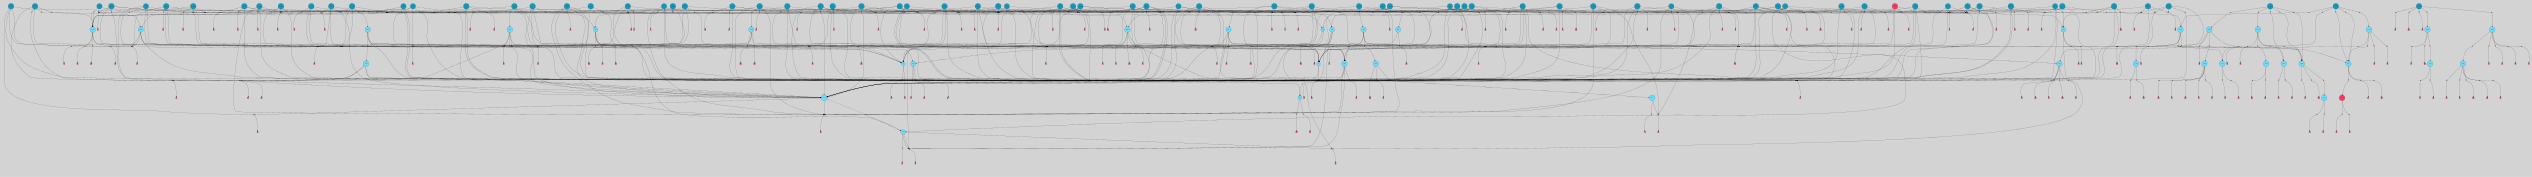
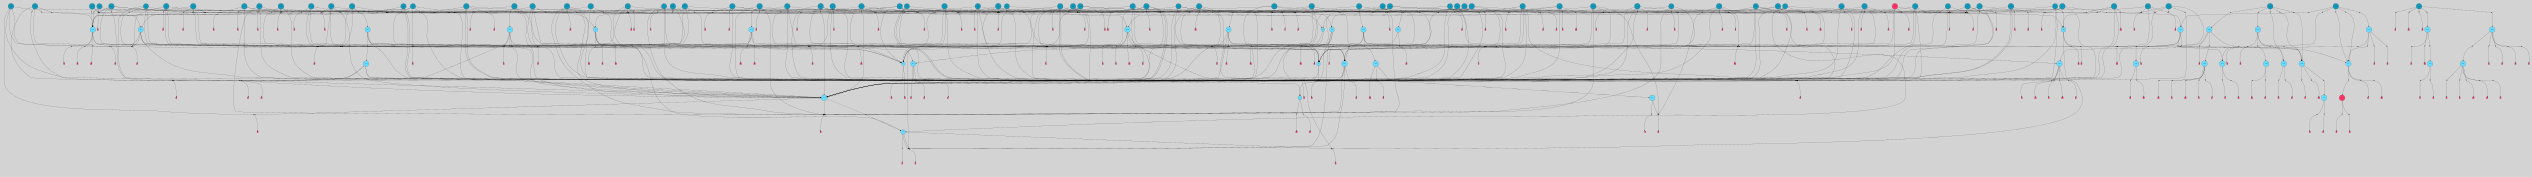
node "T344": added
